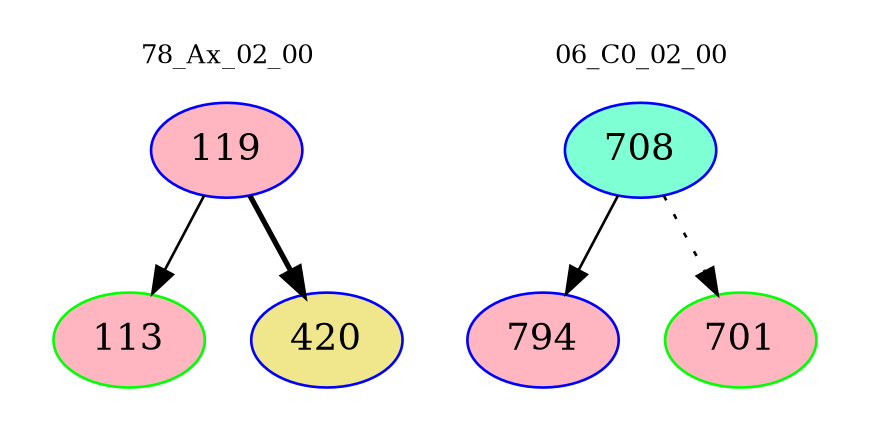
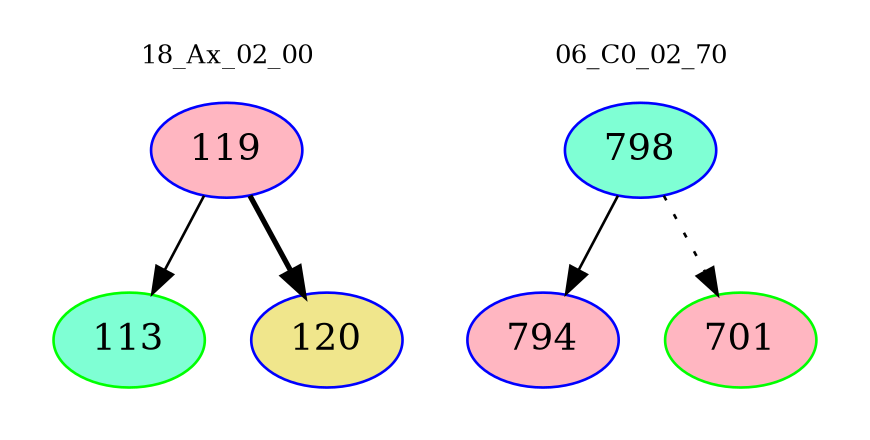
cluster "78_Ax_02_00": label "78_Ax_02_00" -> "18_Ax_02_00"
cluster "06_C0_02_00": label "06_C0_02_00" -> "06_C0_02_70"
node "708": label "708" -> "798"
node "113": fillcolor lightpink -> aquamarine
node "420": label "420" -> "120"
